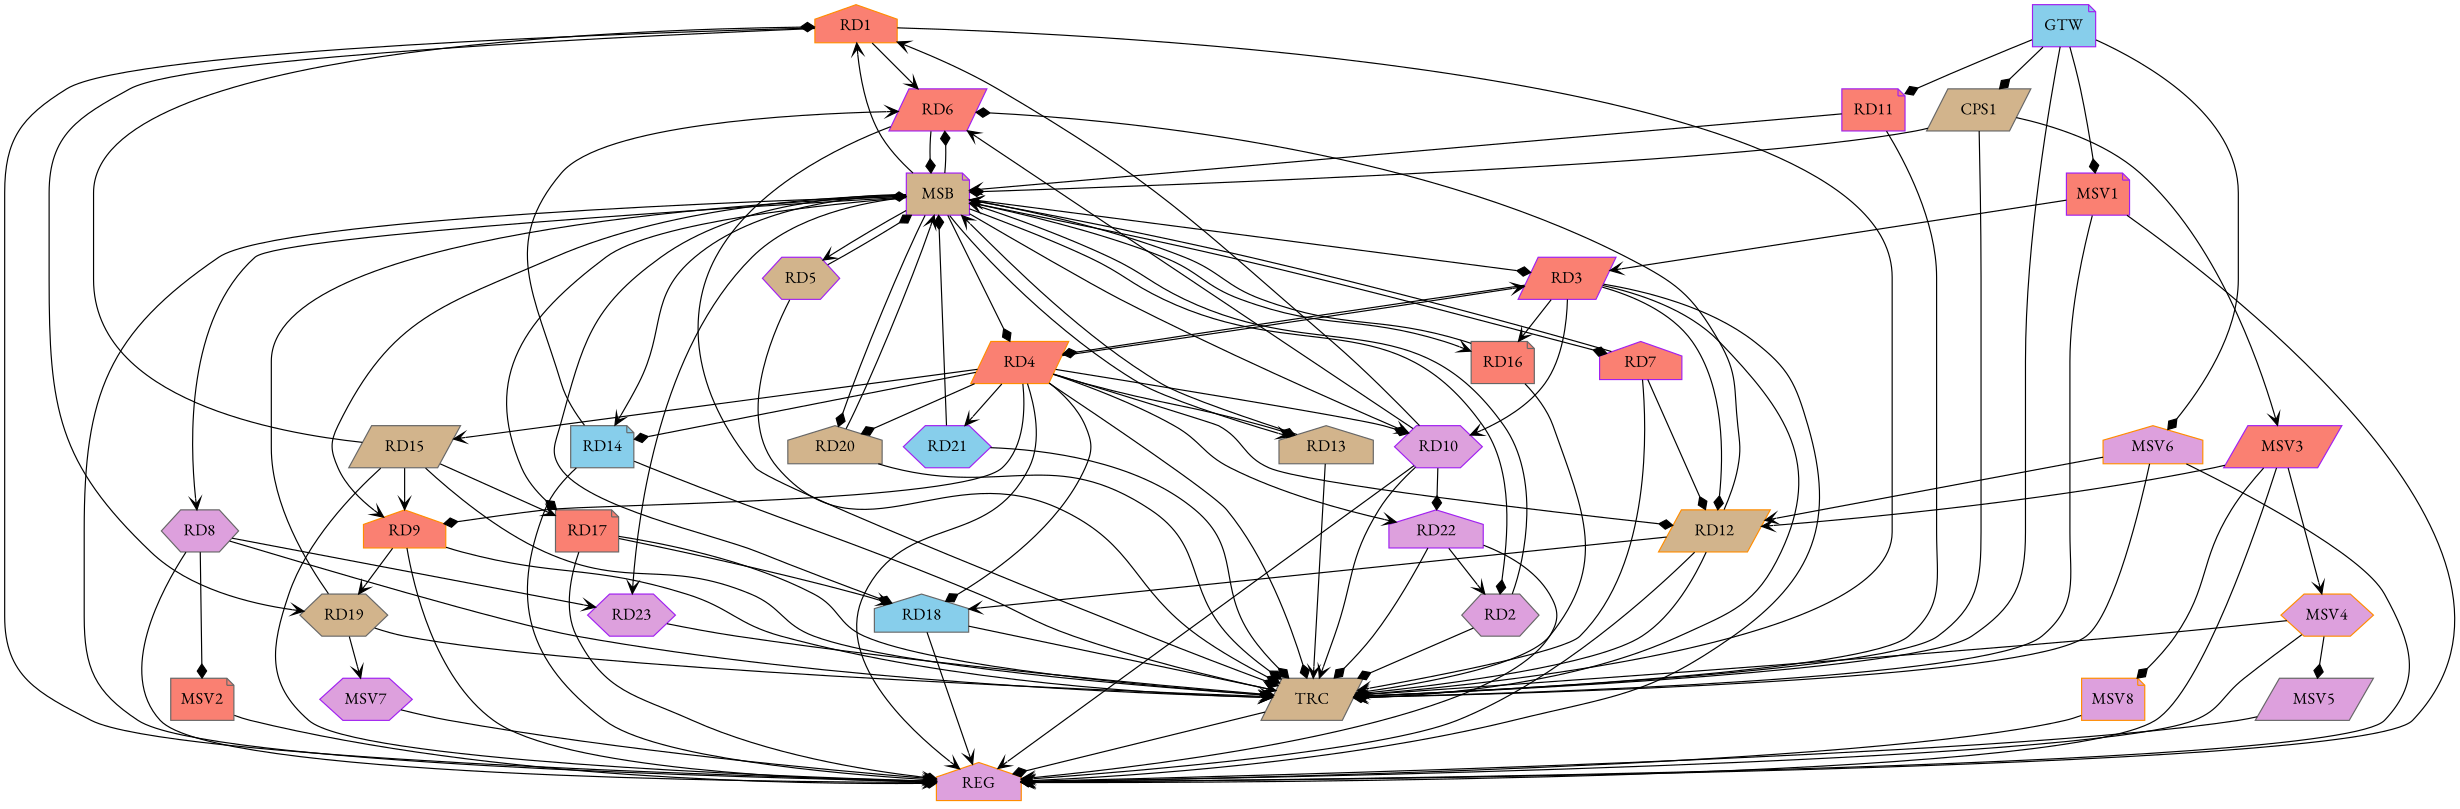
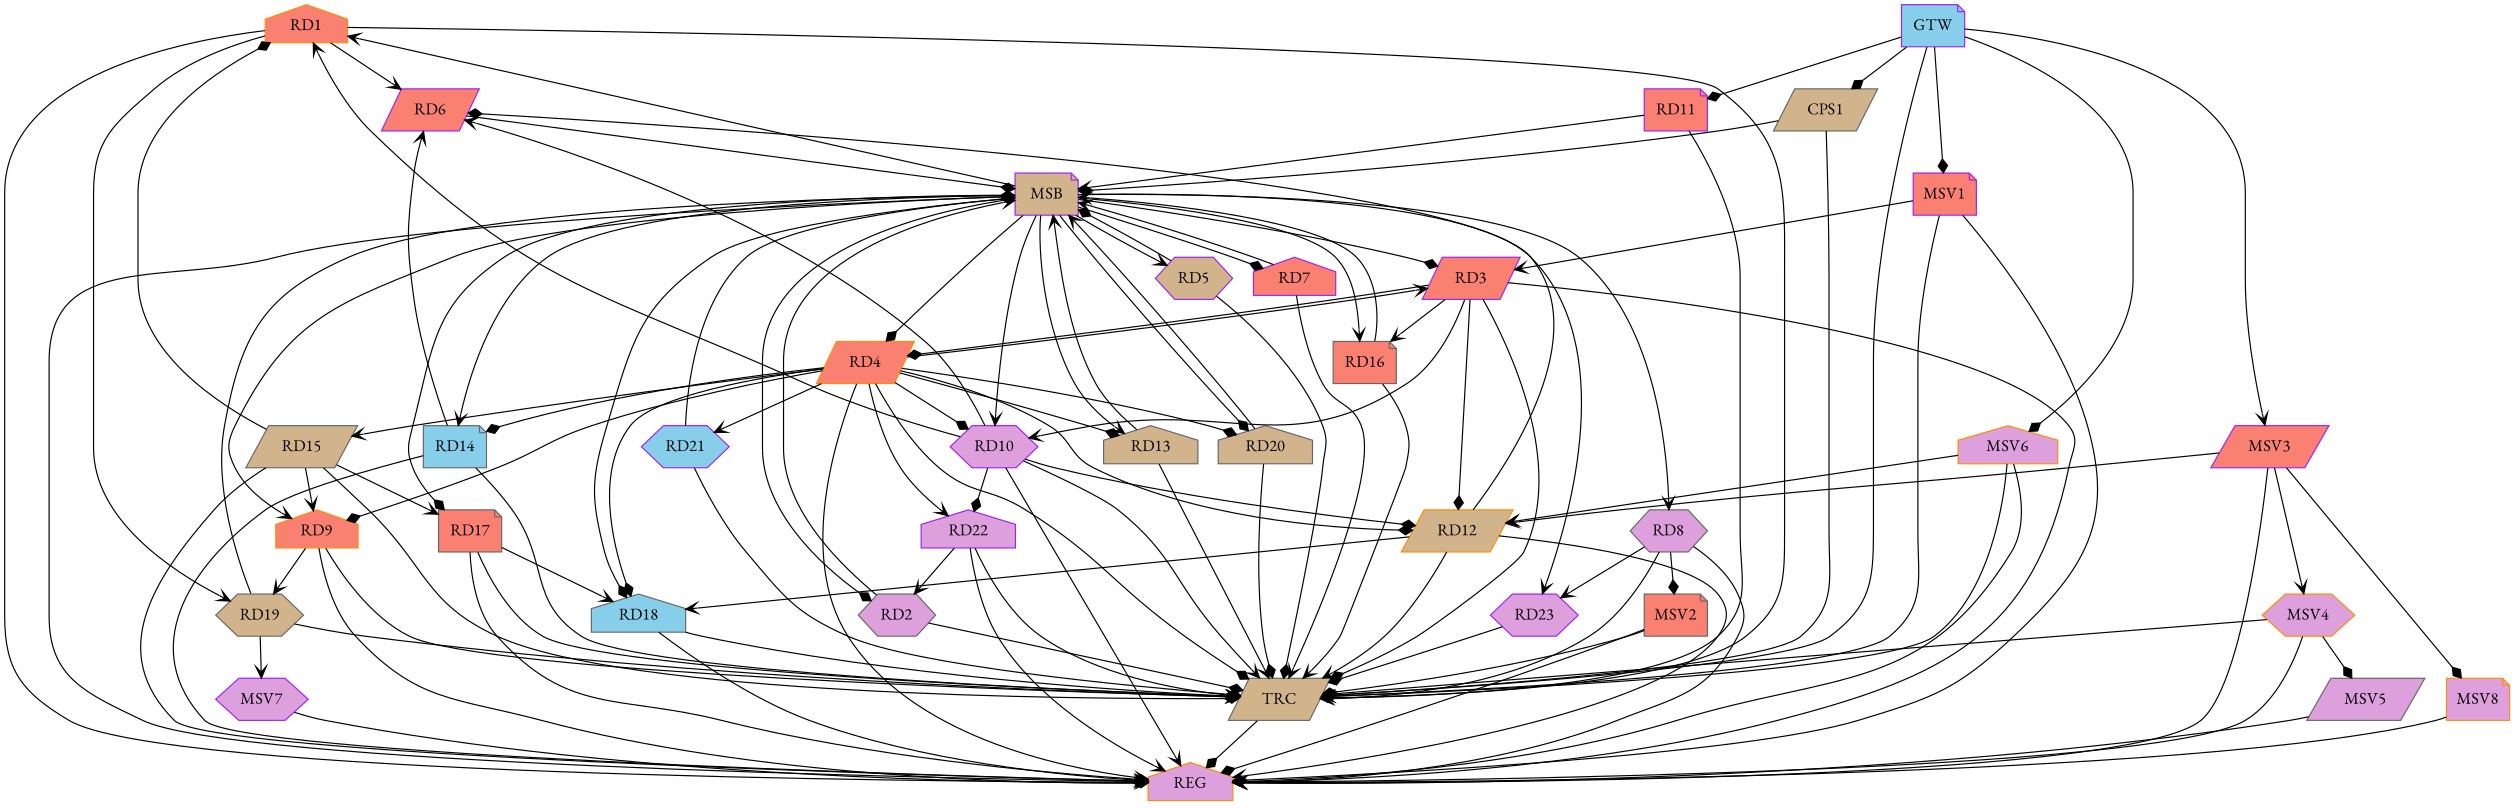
edge "MSB" -> "RD6": removed
edge "CPS1" -> "MSV3": now "GTW" -> "MSV3"
edge "RD7" -> "RD12": now "RD10" -> "RD12"
edge "RD6" -> "TRC": now "MSV2" -> "TRC"
